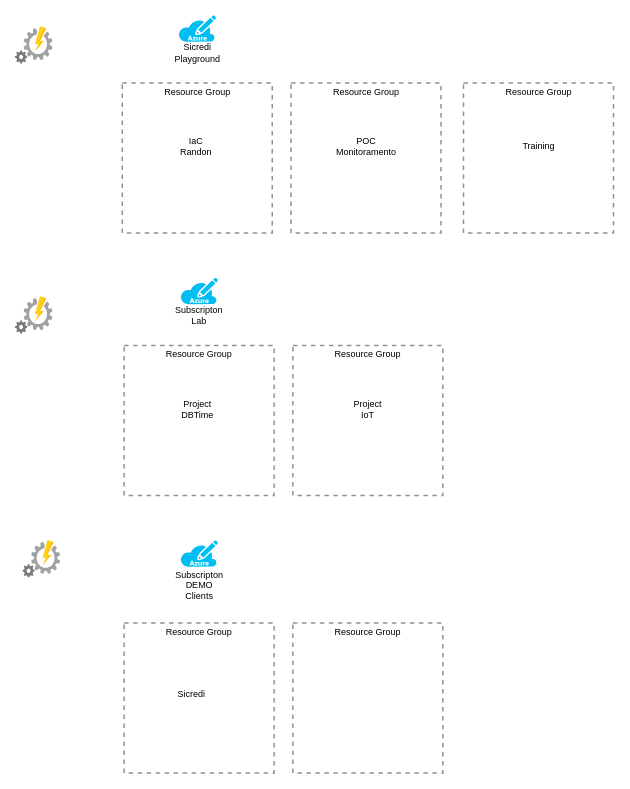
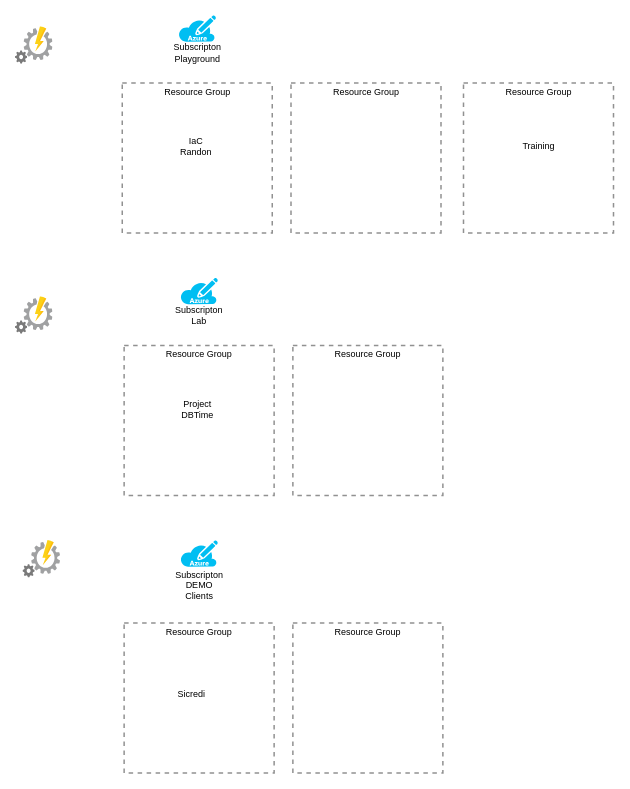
node "Sicredi Playground": label "Sicredi Playground" -> "Subscripton Playground"
node "POC Monitoramento": removed
node "Project IoT": removed
